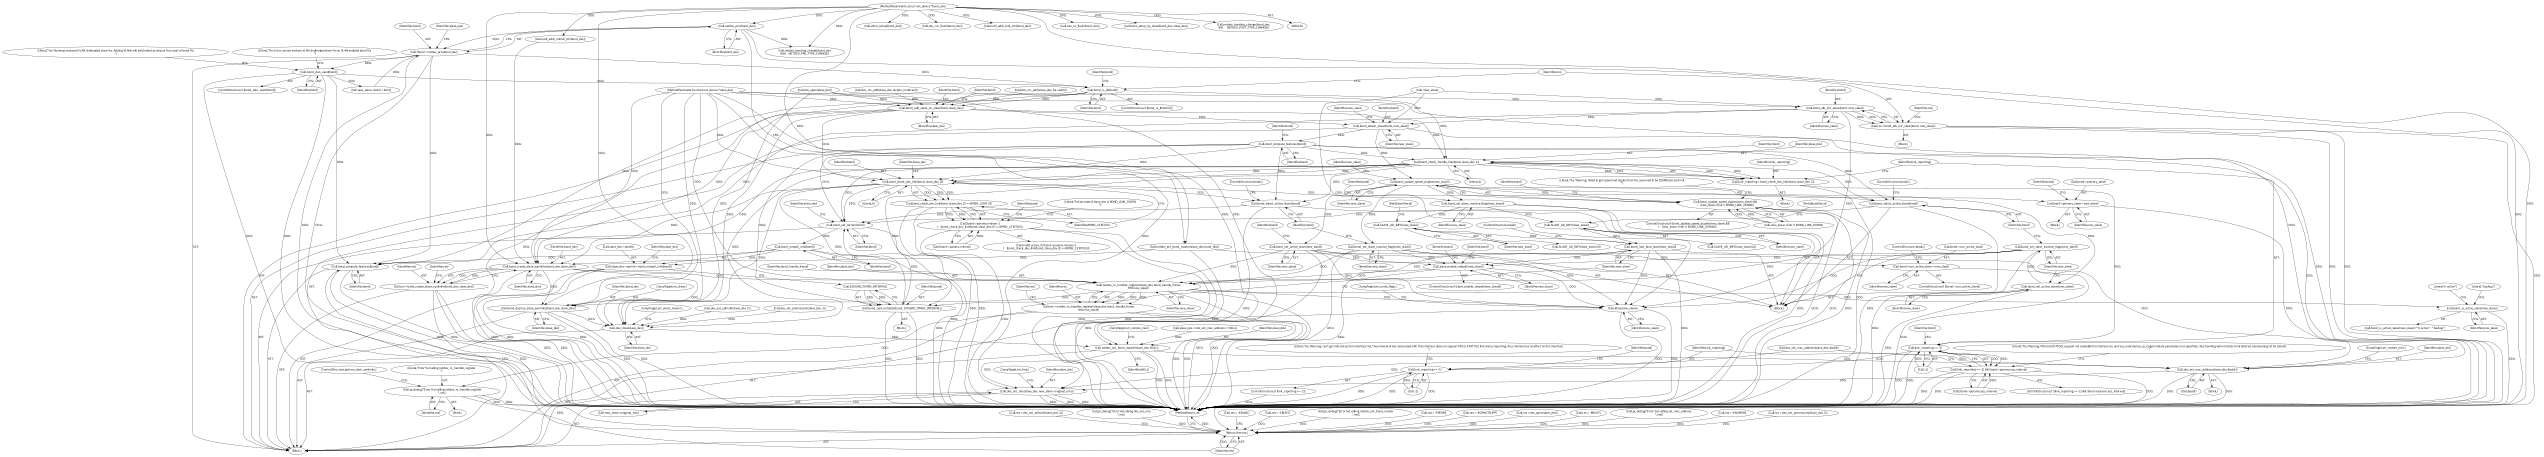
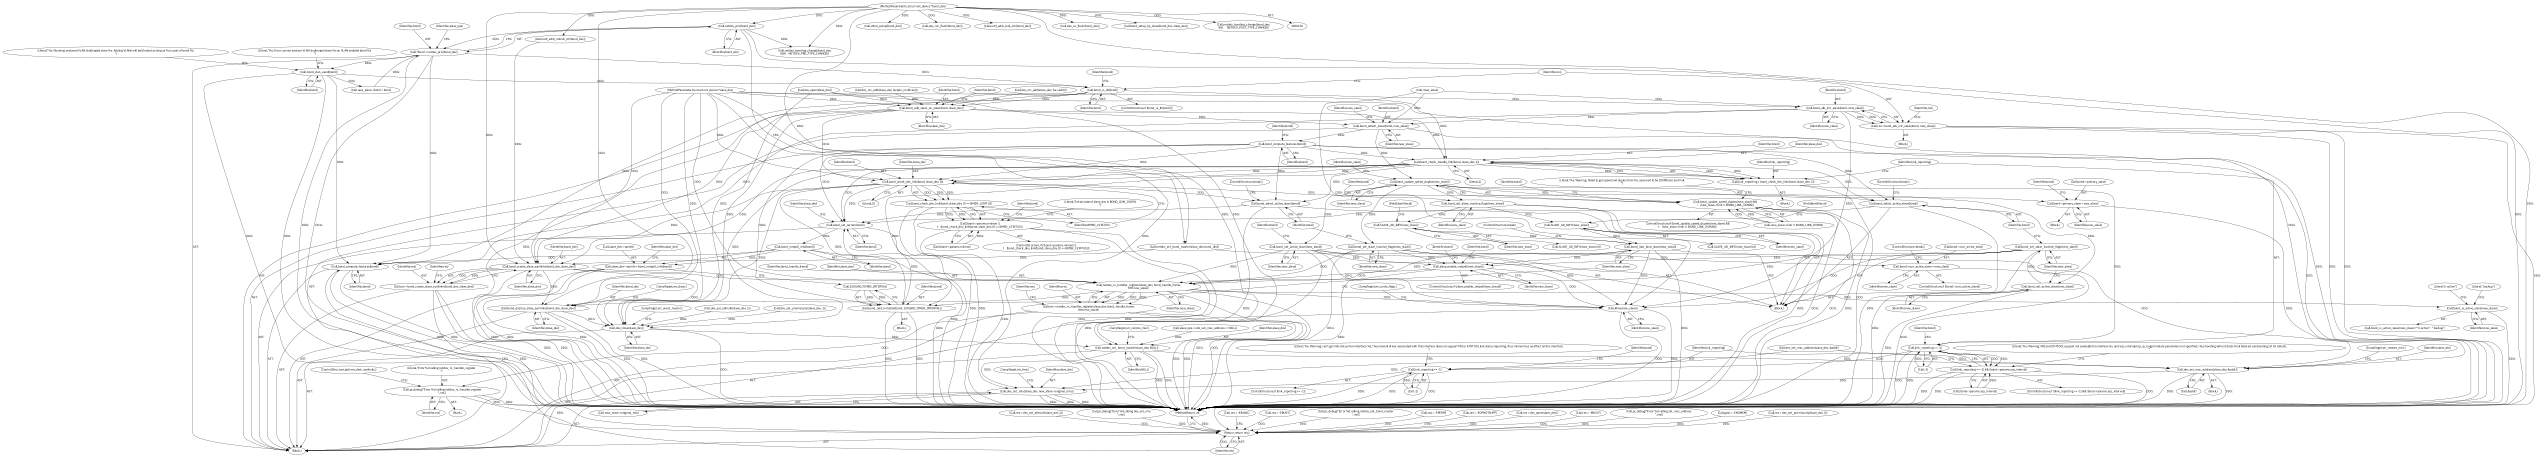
node "(ControlStructure,if (bond_vlan_used(bond)))": removed
edge "(Call,netdev_set_bond_master(slave_dev, bond_dev))" -> "(Call,dev_set_mtu(slave_dev, new_slave->original_mtu))": removed, label "DDG:"
edge "(Identifier,NULL)" -> "(Call,netdev_set_bond_master(slave_dev, NULL))": added, label "AST:"
edge "(ControlStructure,if (link_reporting == -1))" -> "(MethodReturn,int)": now "(Call,dev_close(slave_dev))" -> "(MethodReturn,int)"
node "(Call,res = -ENOMEM)": label "(Call,res = -ENOMEM)" -> "(Call,goto = -ENOMEM)"
node "(Return,free res;)": label "(Return,free res;)" -> "(Return,return res;)"
